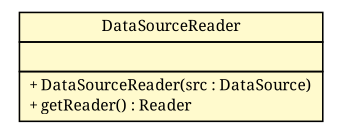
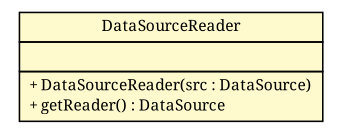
node "DataSourceReader": text "+ getReader() : Reader" -> "+ getReader() : DataSource"
